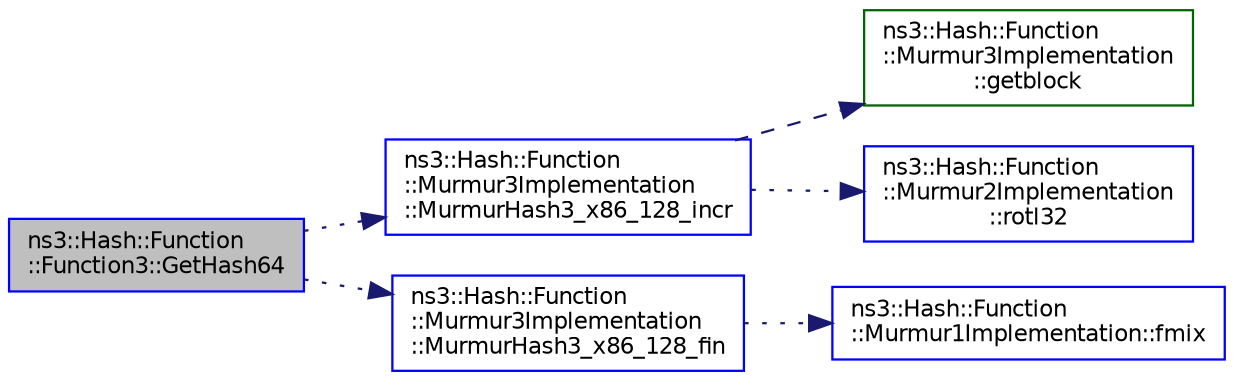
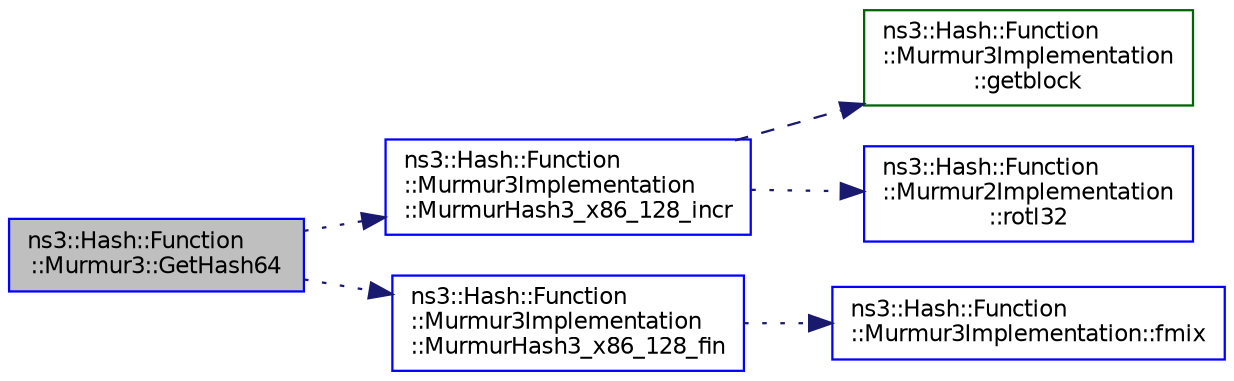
node "ns3::Hash::Function ::Function3::GetHash64": label "ns3::Hash::Function ::Function3::GetHash64" -> "ns3::Hash::Function ::Murmur3::GetHash64"
node "ns3::Hash::Function ::Murmur1Implementation::fmix": label "ns3::Hash::Function ::Murmur1Implementation::fmix" -> "ns3::Hash::Function ::Murmur3Implementation::fmix"
